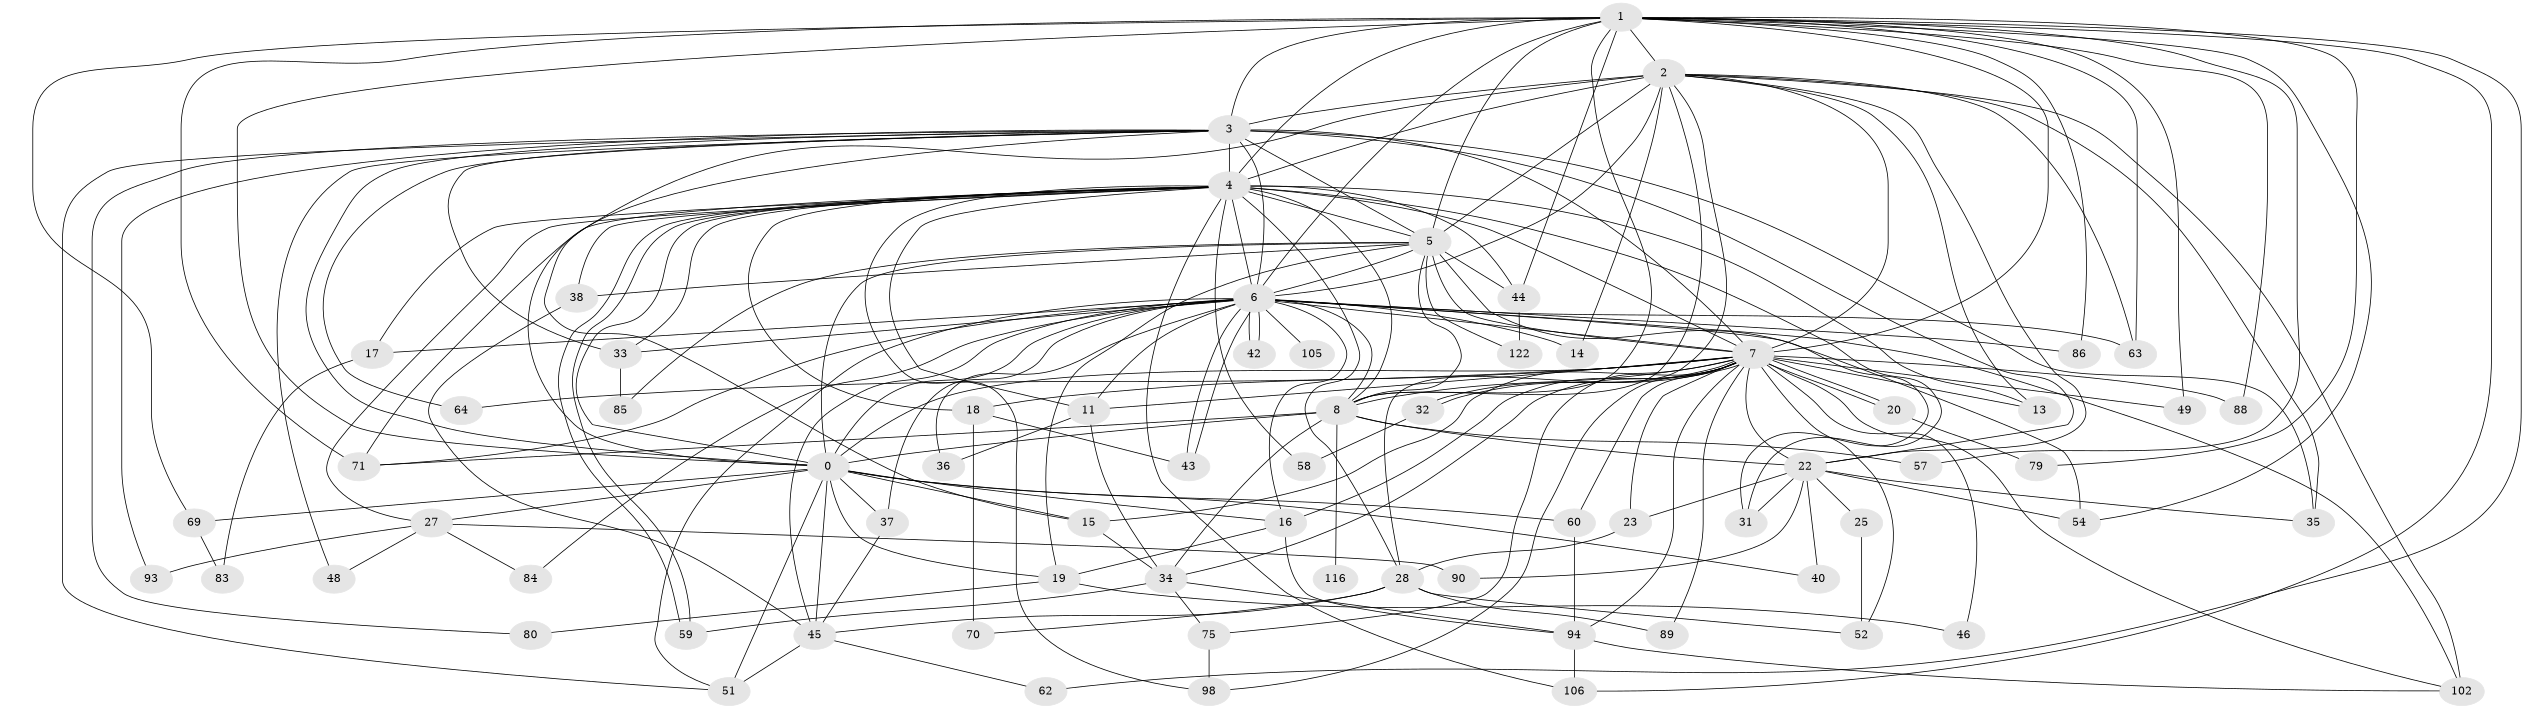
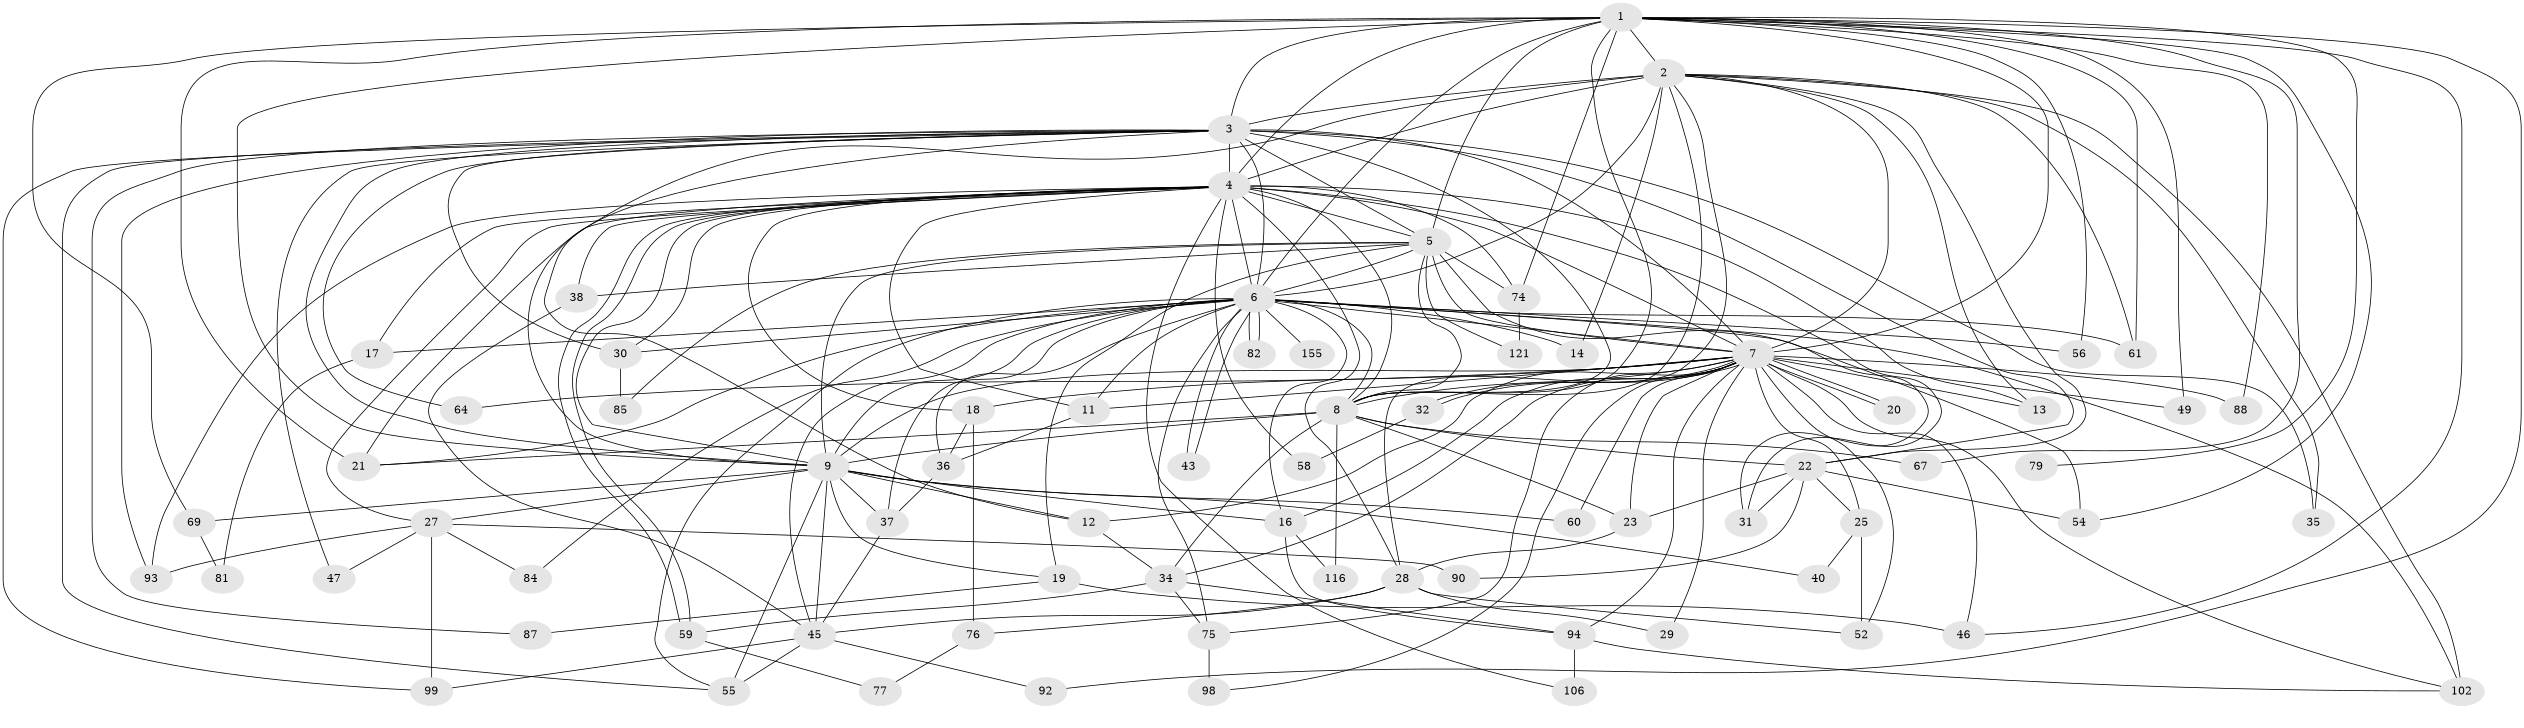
edge "2" -- "5": removed
edge "3" -- "8": added
node "44": label "44" -> "74"
edge "1" -- "106": now "1" -- "46"
node "33": label "33" -> "30"
node "42": label "42" -> "82"
node "105": label "105" -> "155"
node "122": label "122" -> "121"
node "86": label "86" -> "56"
node "63": label "63" -> "61"
edge "4" -- "98": now "4" -- "93"
edge "7" -- "22": now "7" -- "25"
edge "20" -- "79": removed
edge "18" -- "43": now "18" -- "36"
edge "6" -- "75": added
edge "8" -- "23": added
node "71": label "71" -> "21"
node "0": label "0" -> "9"
node "57": label "57" -> "67"
edge "11" -- "34": removed
edge "36" -- "37": added
edge "22" -- "35": removed
node "15": label "15" -> "12"
edge "22" -- "40": now "25" -- "40"
edge "16" -- "19": now "16" -- "116"
node "83": label "83" -> "81"
node "48": label "48" -> "47"
edge "60" -- "94": removed
node "80": label "80" -> "87"
node "70": label "70" -> "76"
node "89": label "89" -> "29"
node "99": added
node "51": label "51" -> "55"
node "77": added
node "62": label "62" -> "92"
